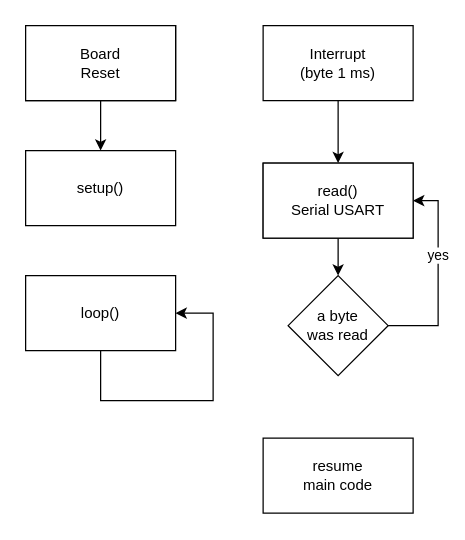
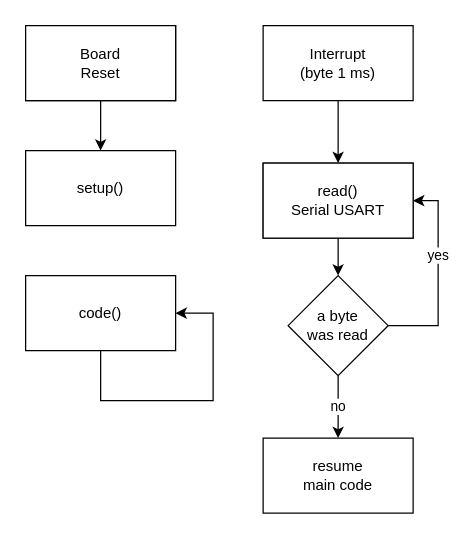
node "loop()": label "loop()" -> "code()"
edge "a byte was read" -> "resume main code": added, label "no"
